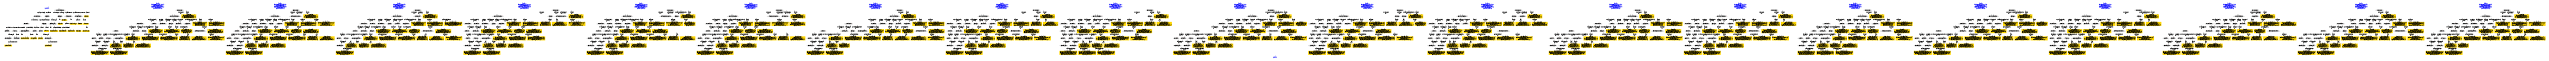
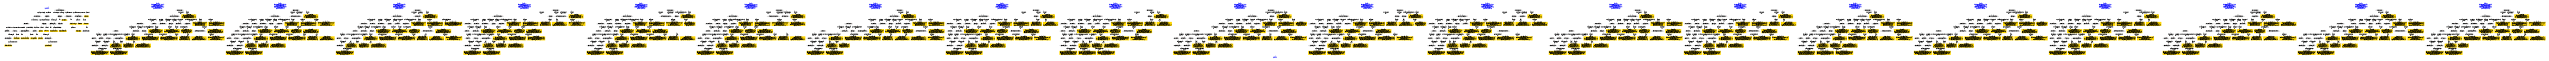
node "Object Title": fillcolor gold -> lightgray
edge "E30_Right1" -> "Object Rights": now "Object Title" -> "Object Rights"
node "Artist URI": fillcolor lightgray -> gold
node "Object Latest Date": removed
node "Object Link Source": fillcolor gold -> lightgray
node "Nationality_URI": fillcolor lightgray -> gold
node "Artist Death Date": label "Artist Death Date" -> "Earliest Death Date"
